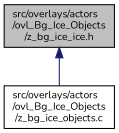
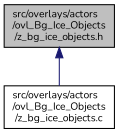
node "src/overlays/actors /ovl_Bg_Ice_Objects /z_bg_ice_ice.h": label "src/overlays/actors /ovl_Bg_Ice_Objects /z_bg_ice_ice.h" -> "src/overlays/actors /ovl_Bg_Ice_Objects /z_bg_ice_objects.h"
